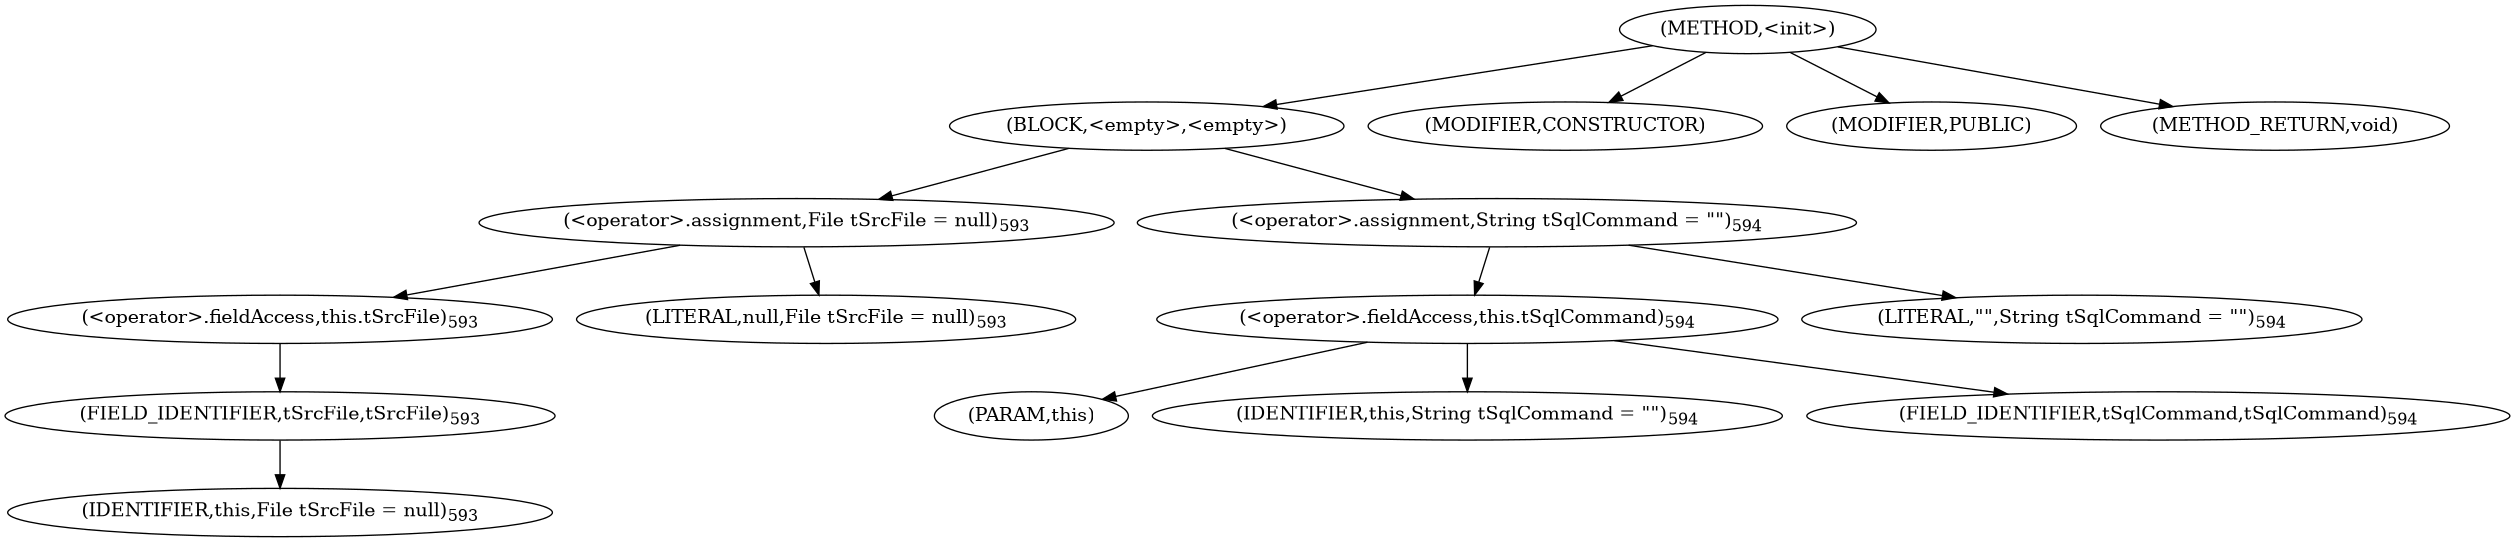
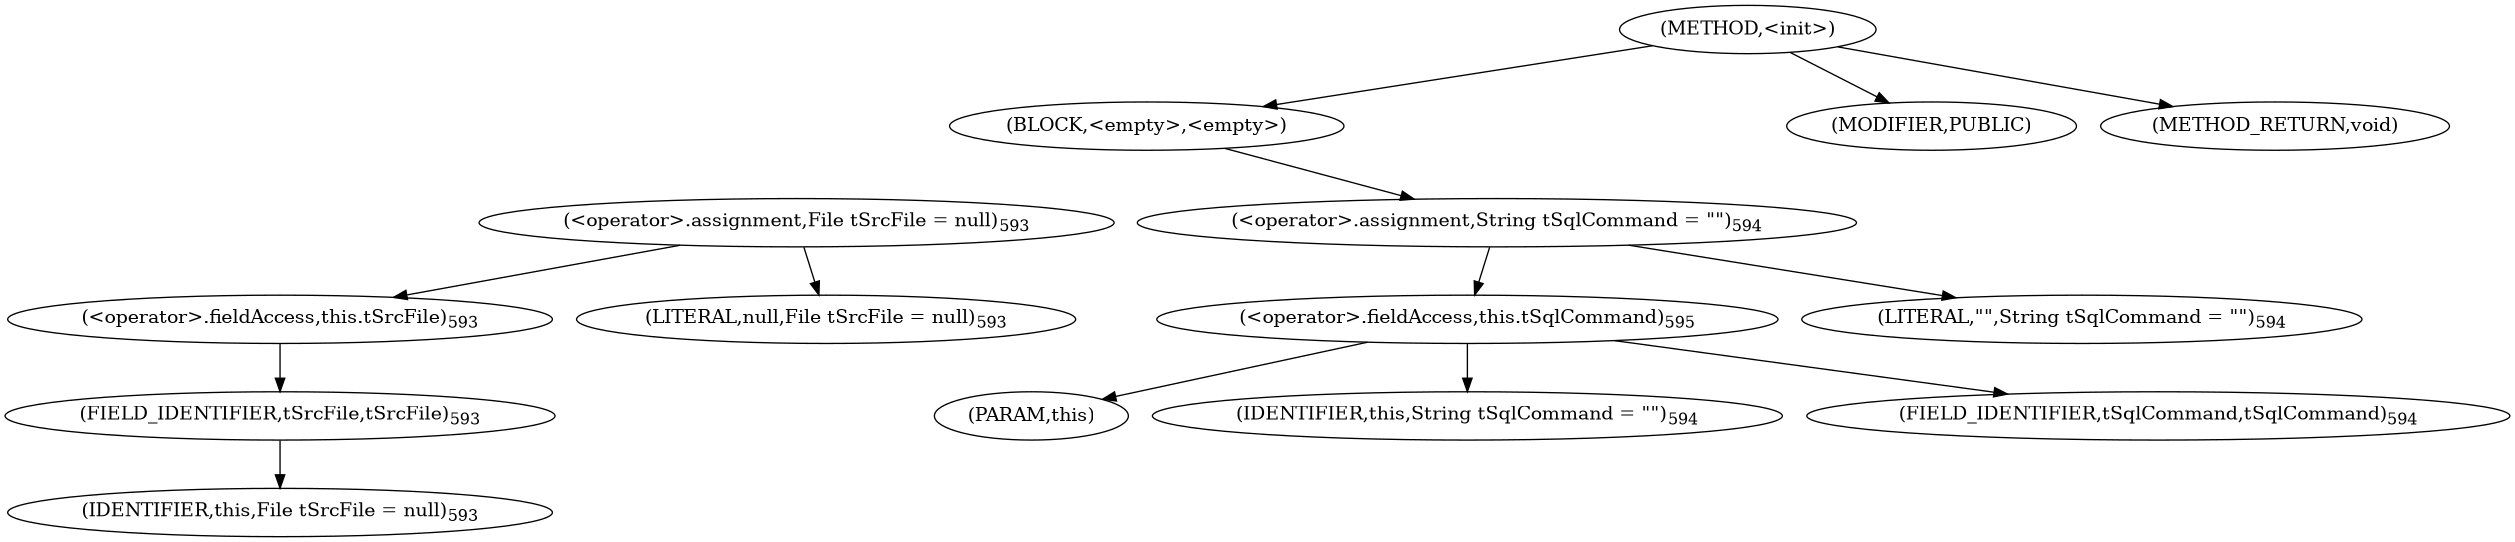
node "(MODIFIER,CONSTRUCTOR)": removed
edge "(BLOCK,<empty>,<empty>)" -> "(<operator>.assignment,File tSrcFile = null)": removed
node "(<operator>.fieldAccess,this.tSqlCommand)": text "594" -> "595"
